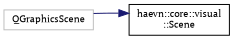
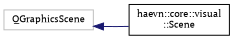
edge "QGraphicsScene" -> "haevn::core::visual ::Scene": reversed
